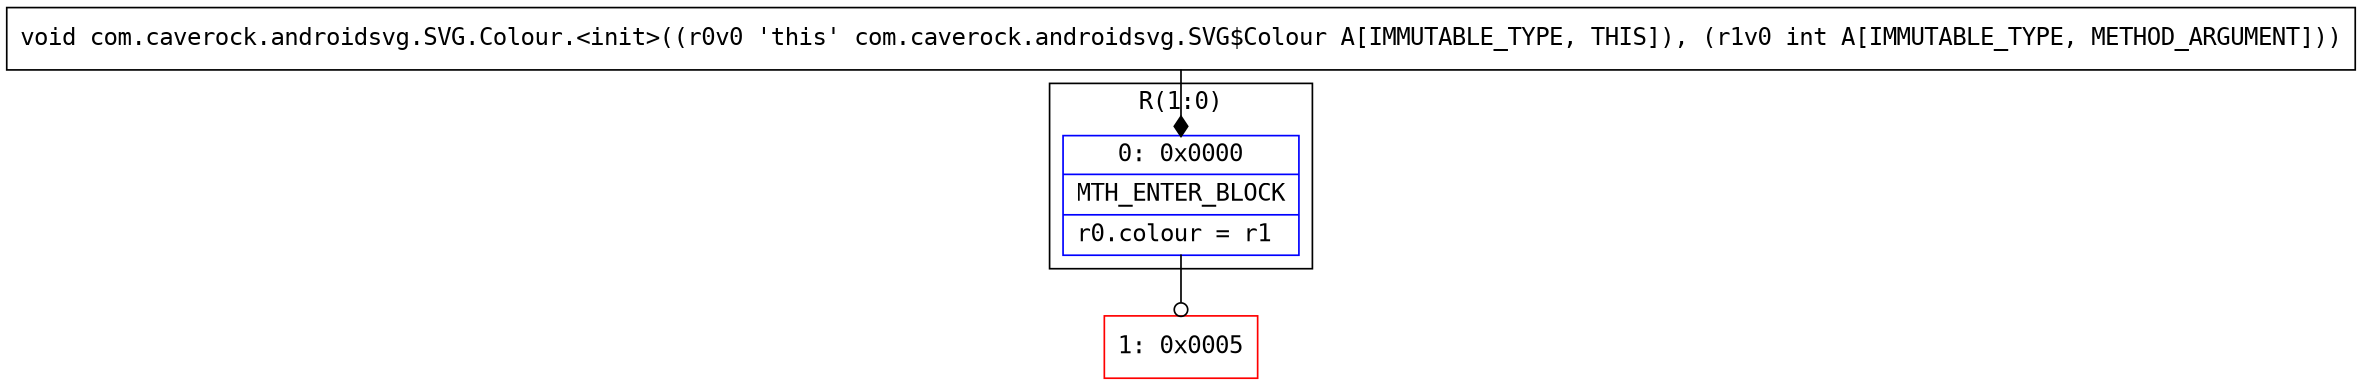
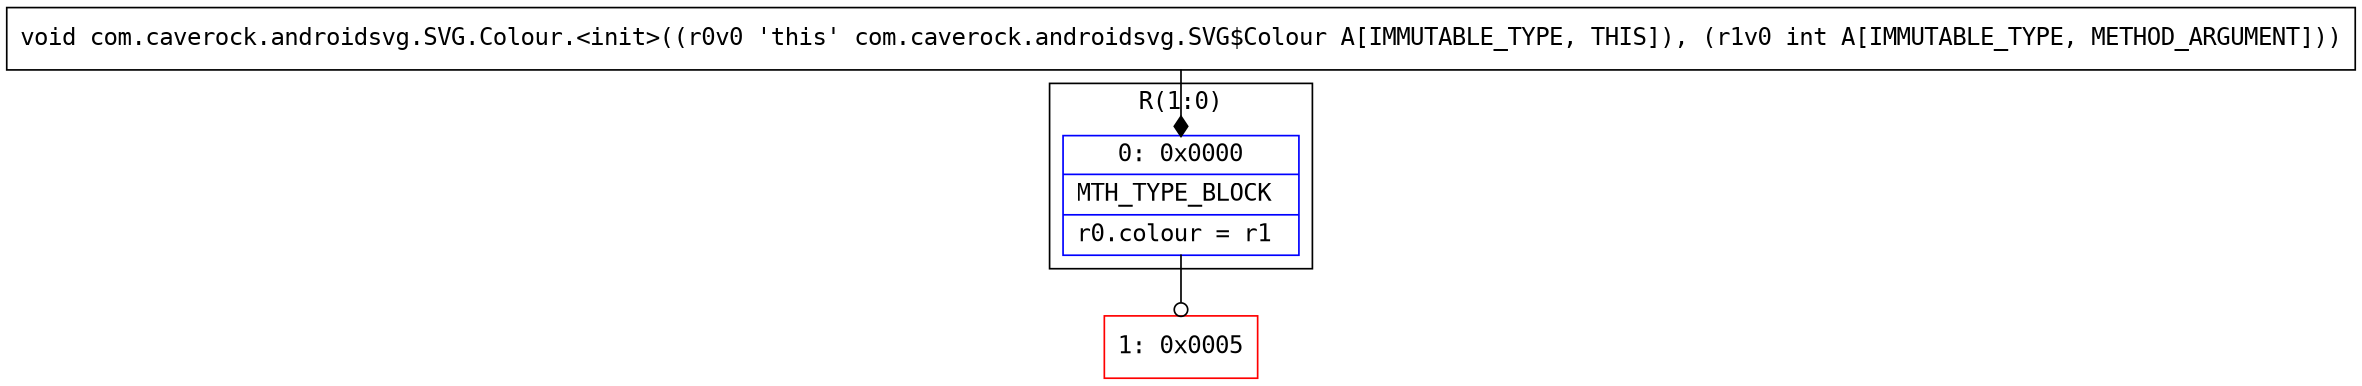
node "0: 0x0000": text "MTH_ENTER_BLOCK" -> "MTH_TYPE_BLOCK"
